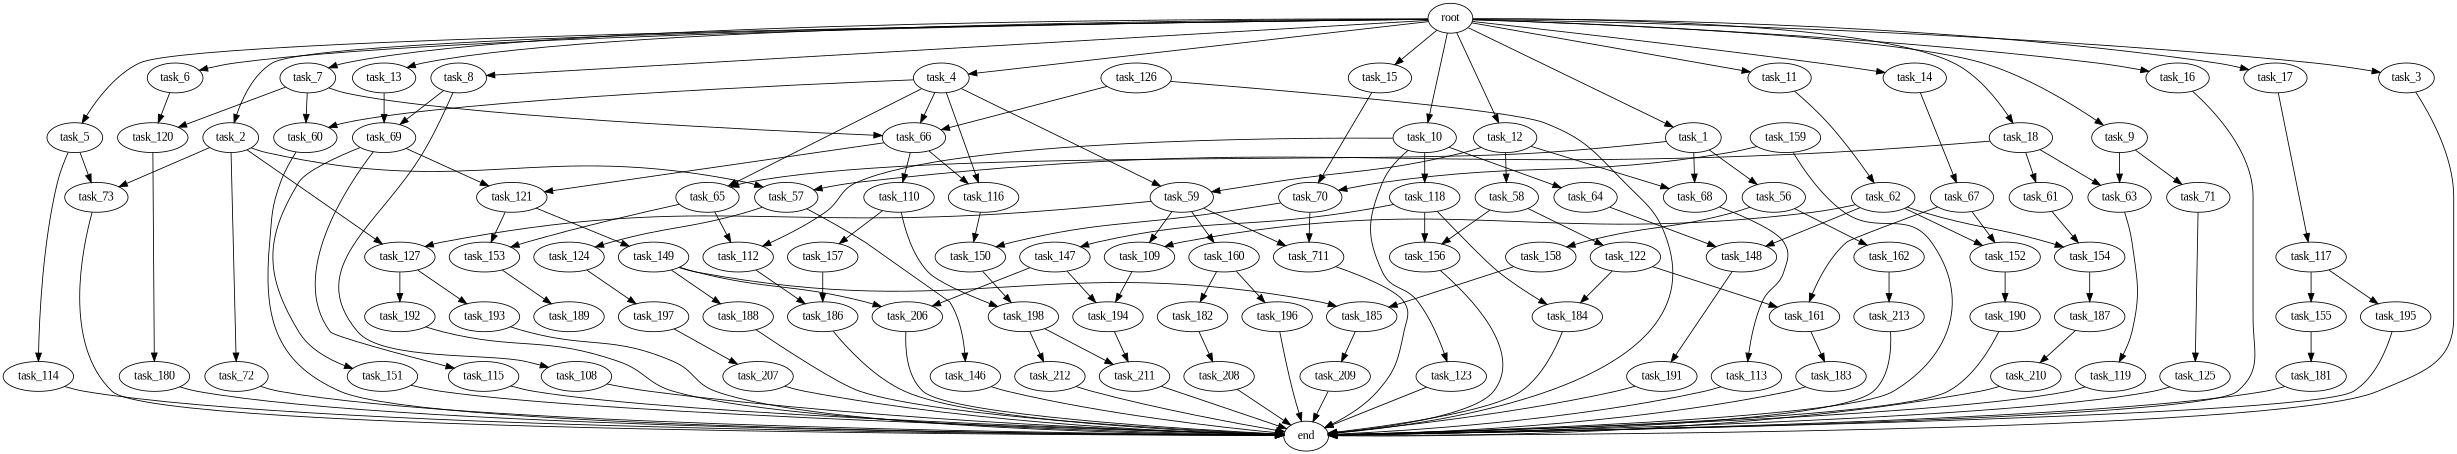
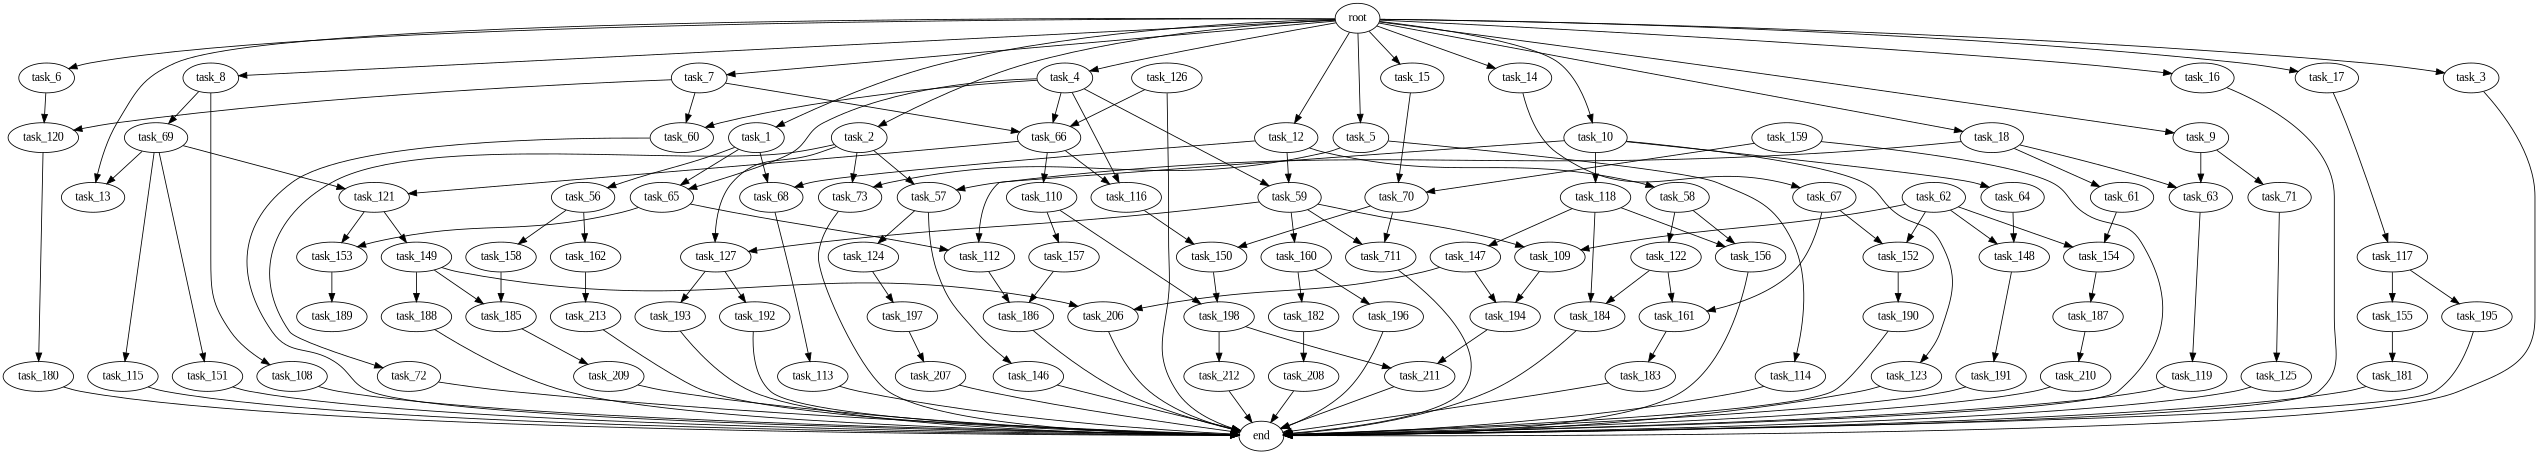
node "task_11": removed
edge "task_13" -> "task_69": reversed
